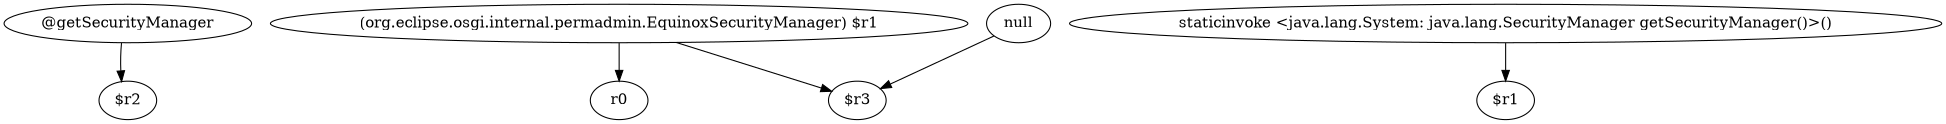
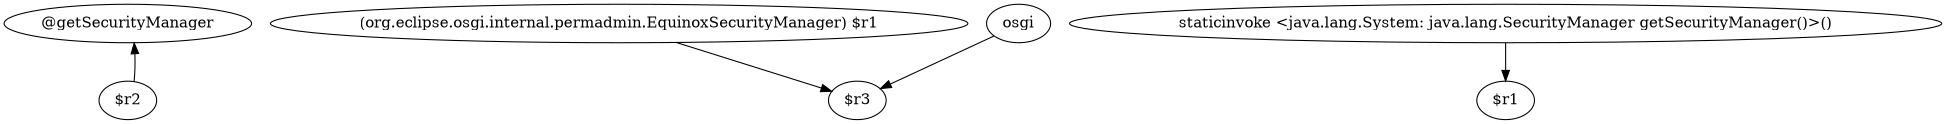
node "null": label "null" -> "osgi"
edge "@getSecurityManager" -> "$r2": reversed
node "r0": removed
